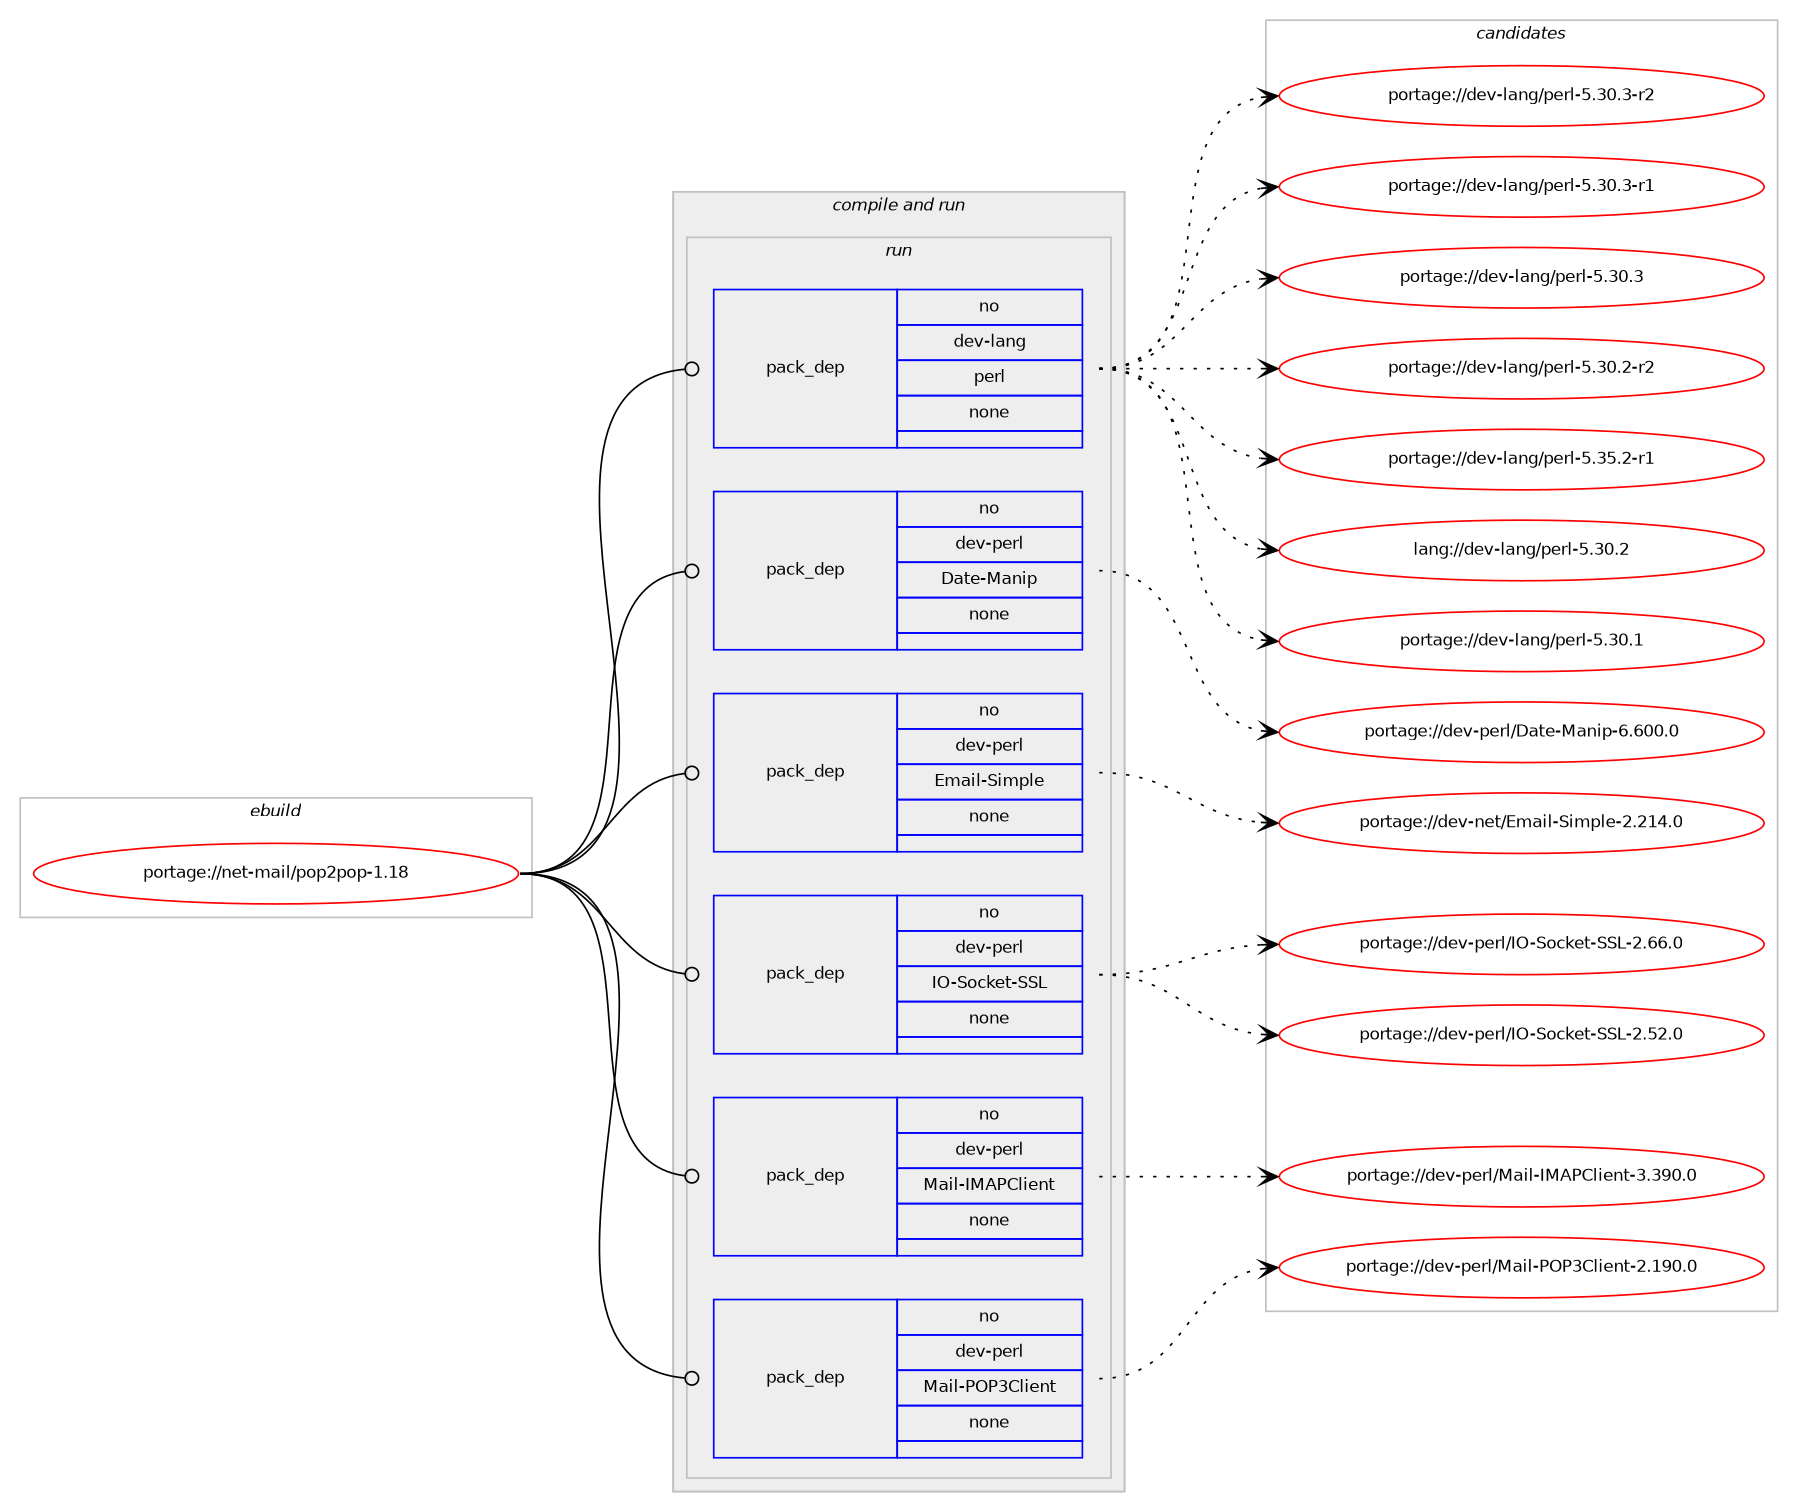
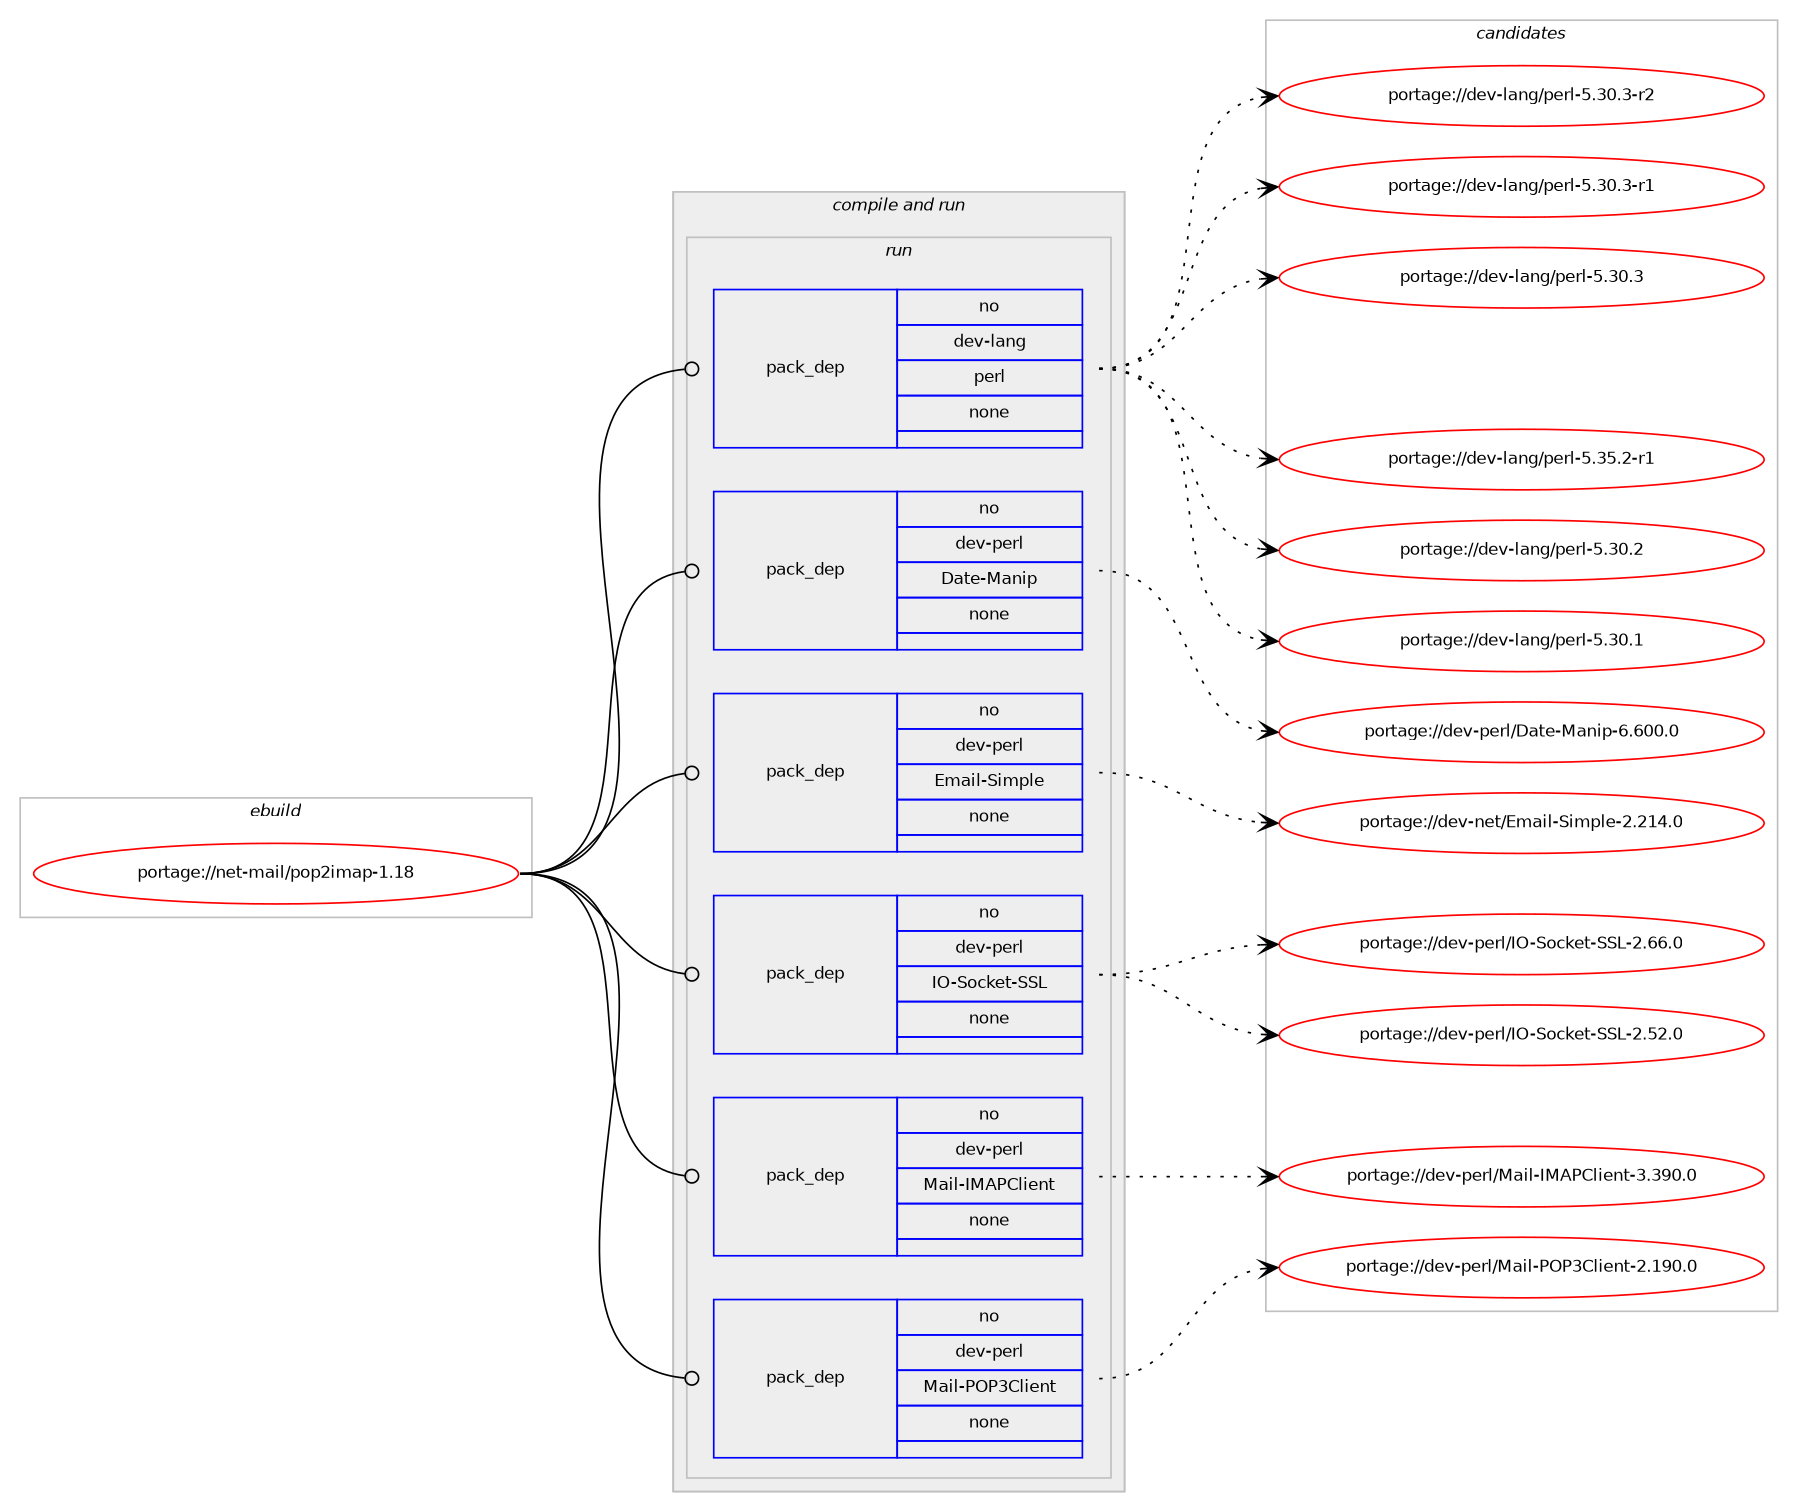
node "portage://dev-lang/perl-5.30.2-r2": removed
node "lang://dev-lang/perl-5.30.2": label "lang://dev-lang/perl-5.30.2" -> "portage://dev-lang/perl-5.30.2"
node "portage://net-mail/pop2pop-1.18": label "portage://net-mail/pop2pop-1.18" -> "portage://net-mail/pop2imap-1.18"
